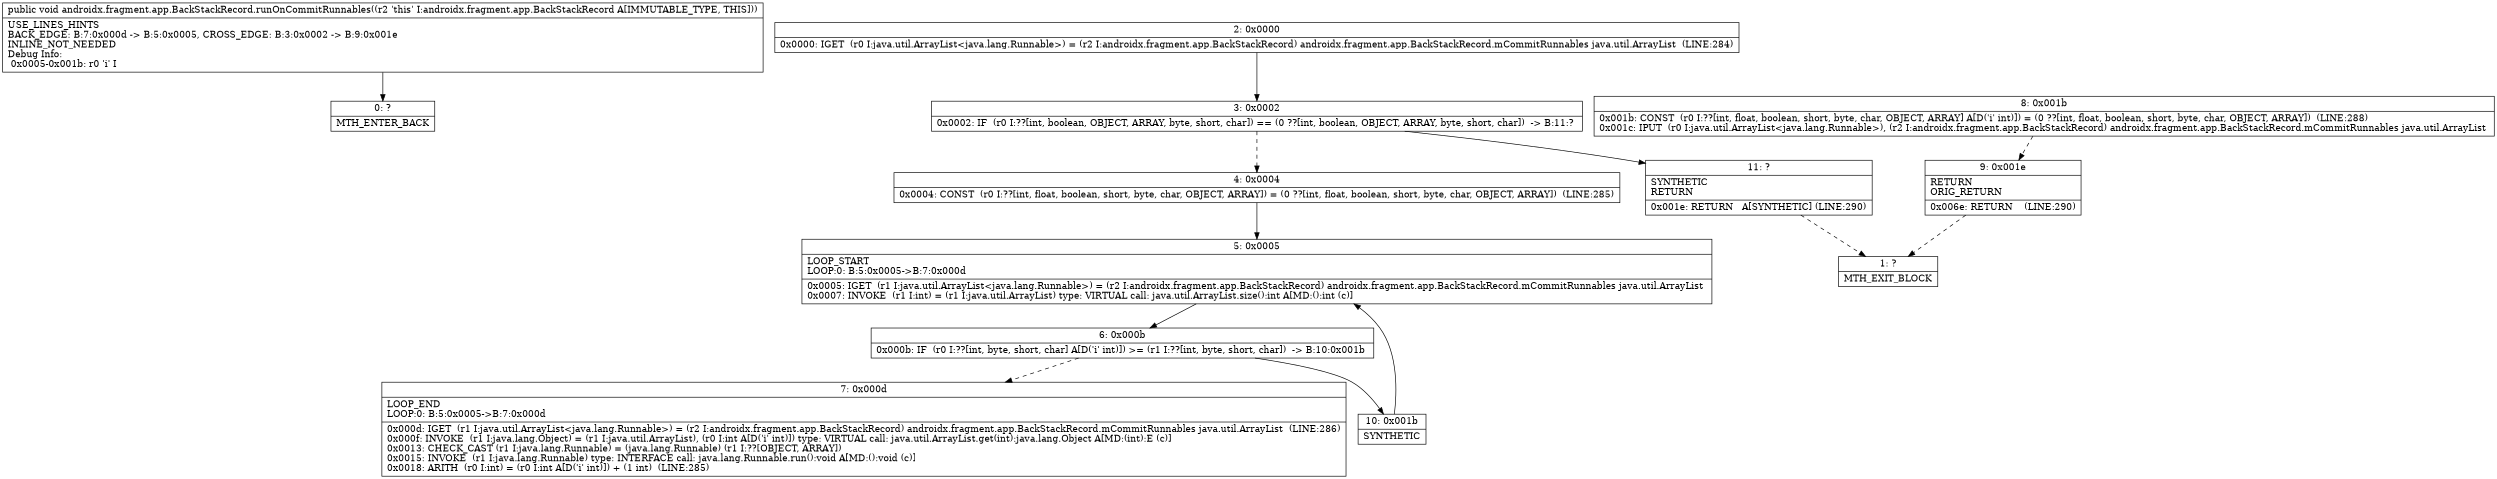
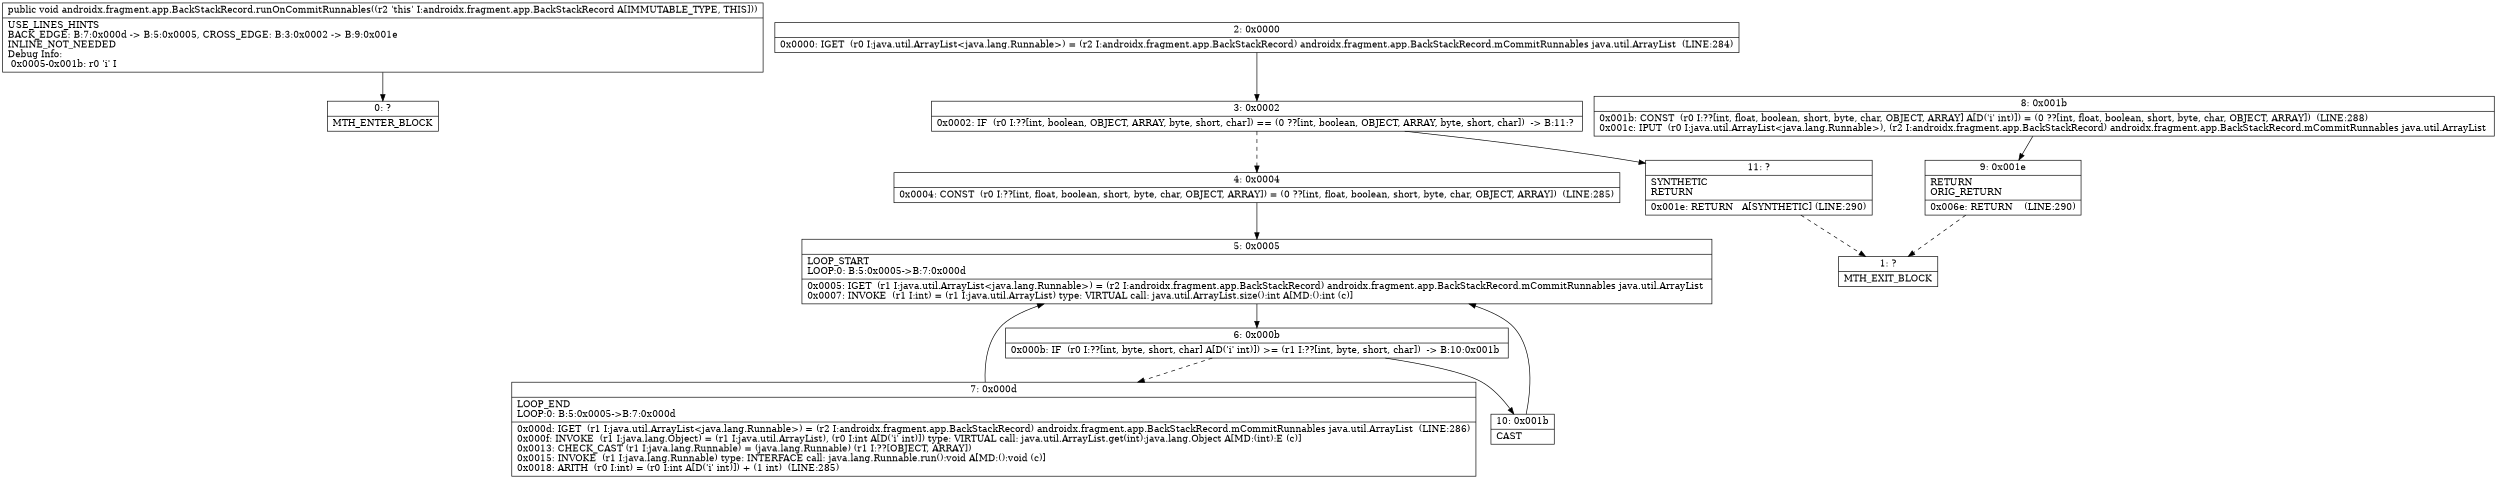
node "0: ?": text "MTH_ENTER_BACK" -> "MTH_ENTER_BLOCK"
edge "8: 0x001b" -> "9: 0x001e": style dashed -> solid
edge "7: 0x000d" -> "5: 0x0005": added
node "10: 0x001b": text "SYNTHETIC" -> "CAST"
